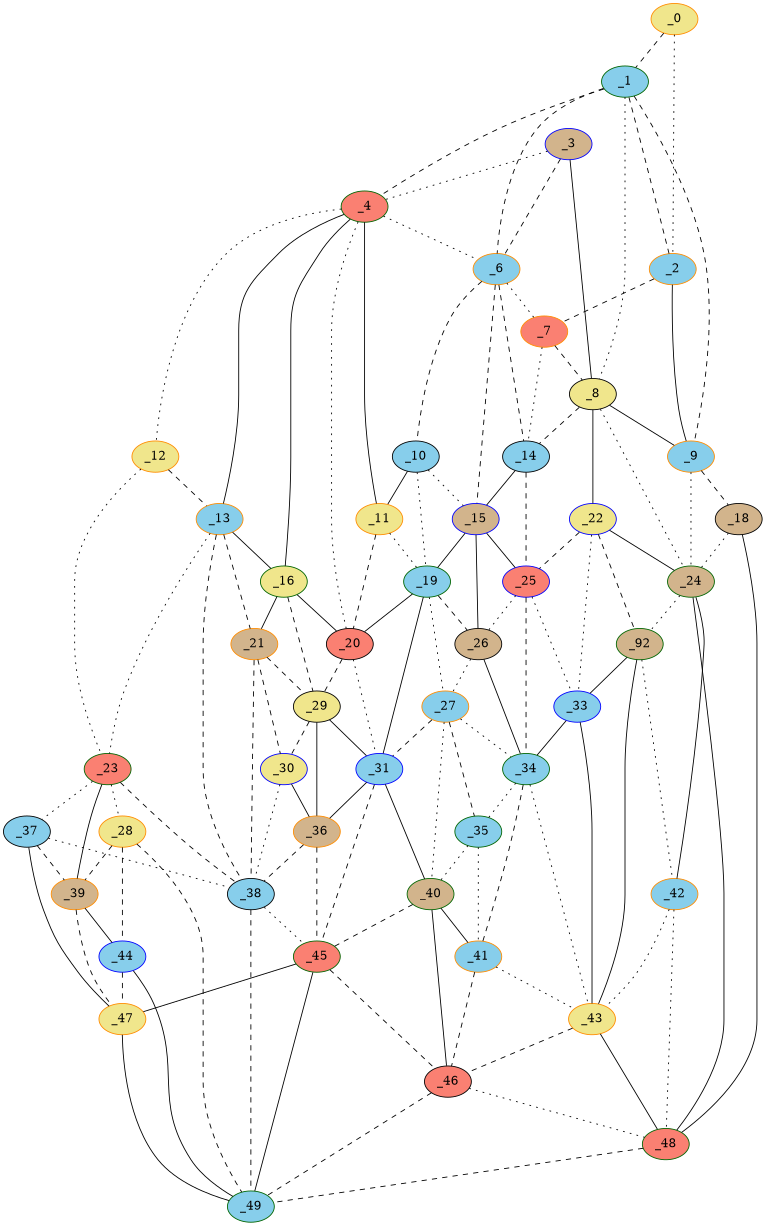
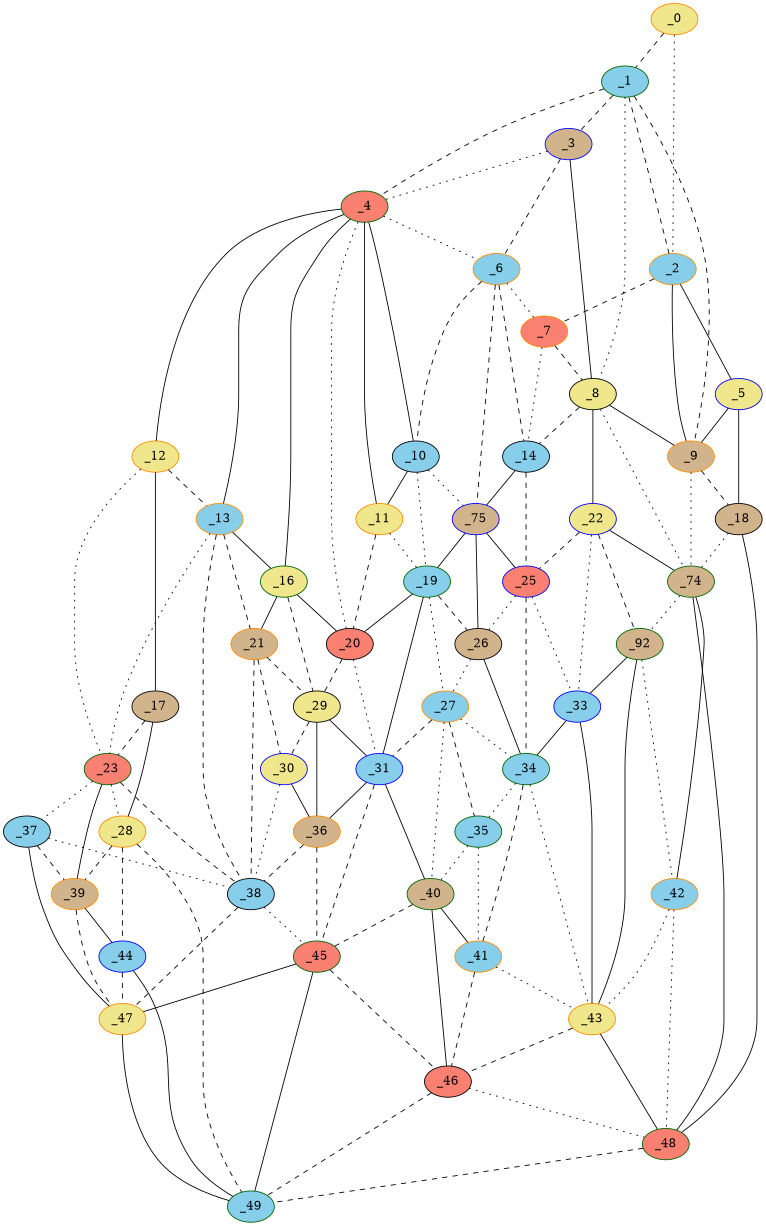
edge "_1" -- "_6": now "_1" -- "_3"
edge "_4" -- "_12": style dotted -> solid
edge "_4" -- "_10": added
node "_5": added
node "_9": fillcolor skyblue -> tan
node "_15": label "_15" -> "_75"
node "_24": label "_24" -> "_74"
node "_17": added
edge "_38" -- "_49": now "_38" -- "_47"
